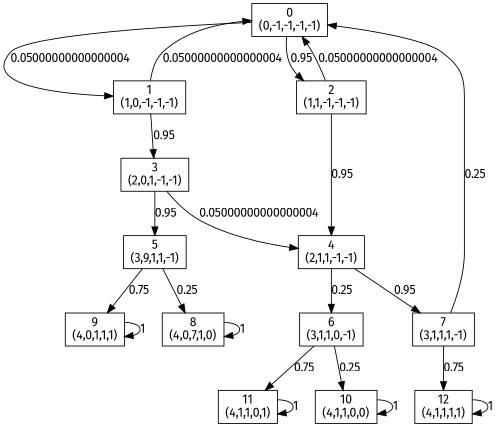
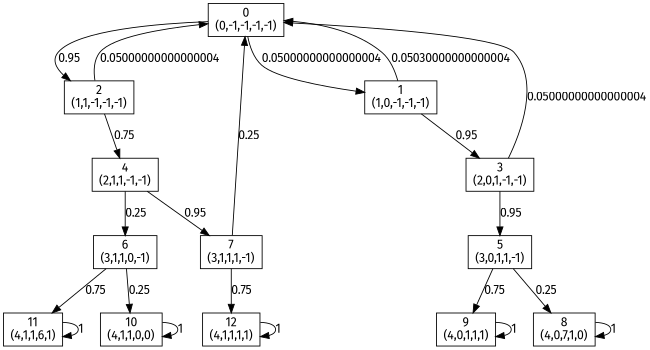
edge "1 (1,0,-1,-1,-1)" -> "0 (0,-1,-1,-1,-1)": label "0.05000000000000004" -> "0.05030000000000004"
edge "2 (1,1,-1,-1,-1)" -> "4 (2,1,1,-1,-1)": label "0.95" -> "0.75"
edge "3 (2,0,1,-1,-1)" -> "4 (2,1,1,-1,-1)": now "3 (2,0,1,-1,-1)" -> "0 (0,-1,-1,-1,-1)"
node "5 (3,9,1,1,-1)": label "5 (3,9,1,1,-1)" -> "5 (3,0,1,1,-1)"
node "11 (4,1,1,0,1)": label "11 (4,1,1,0,1)" -> "11 (4,1,1,6,1)"
